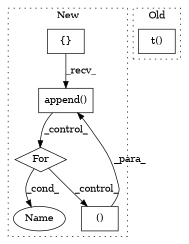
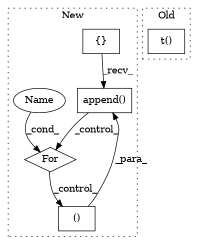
edge "For" -> "Name": reversed
